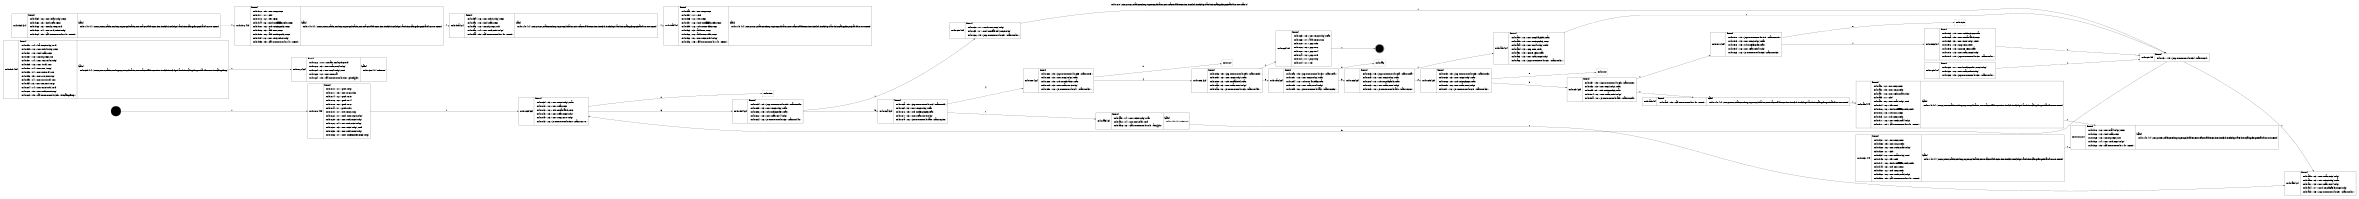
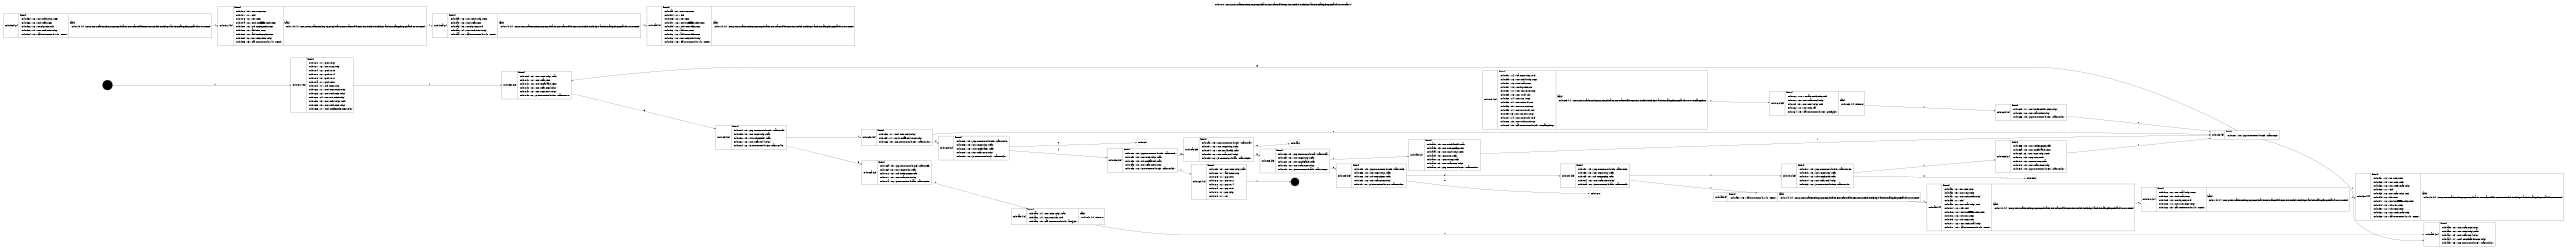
node "0x401980": removed
edge "0x40186a [22]" -> "0x401880 [22]": now "0x401c58 [19]" -> "0x401880 [22]"
edge "0x401c12 [23]" -> "0x401c29 [18]": added, label "1"
edge "0x401b31 [44]" -> "0x401b1c [21]": reversed
